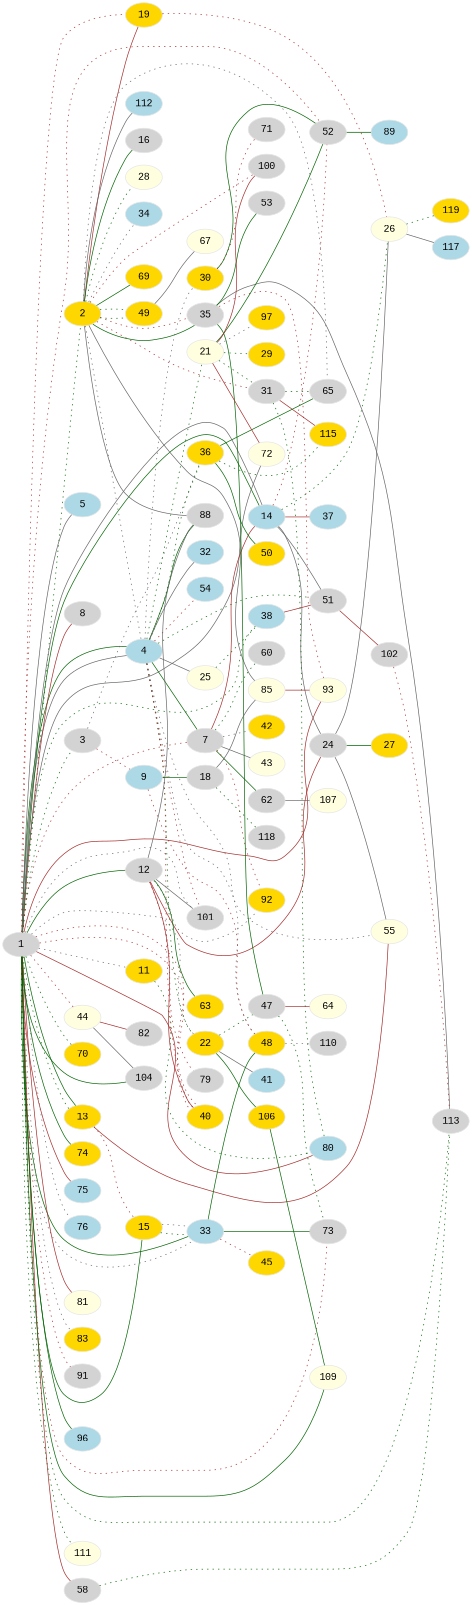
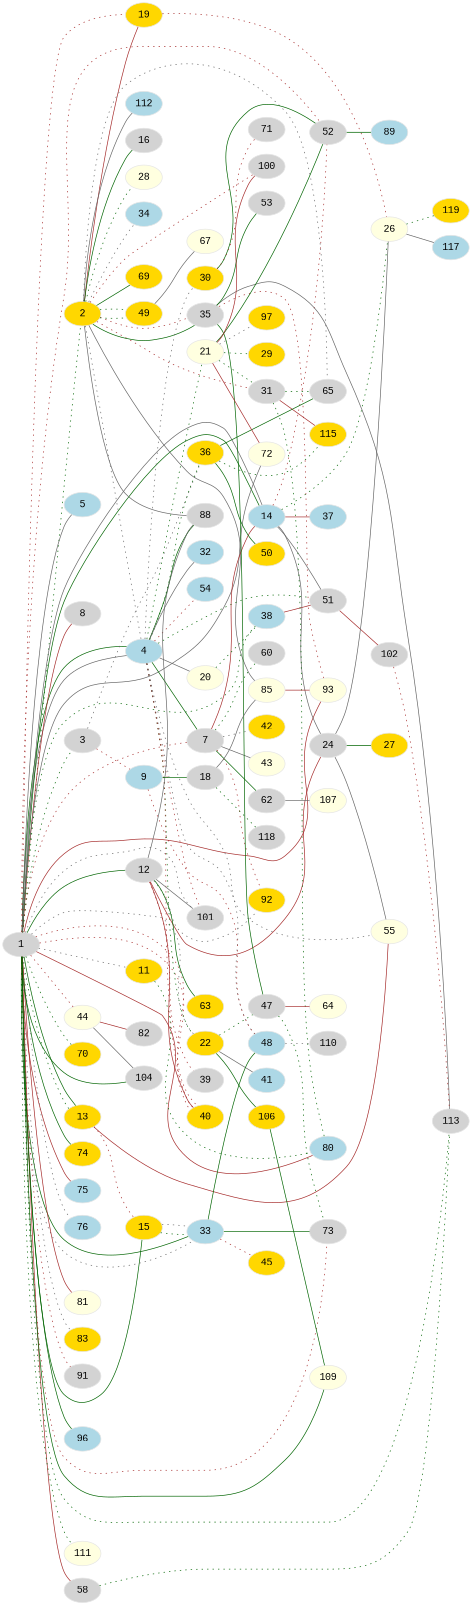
node "25": label "25" -> "20"
node "48": fillcolor gold -> lightblue
node "79": label "79" -> "39"
